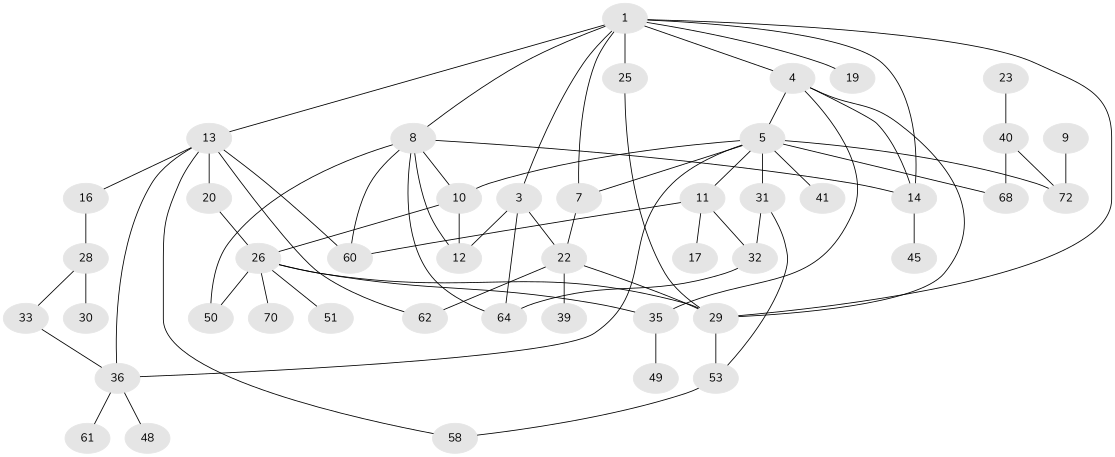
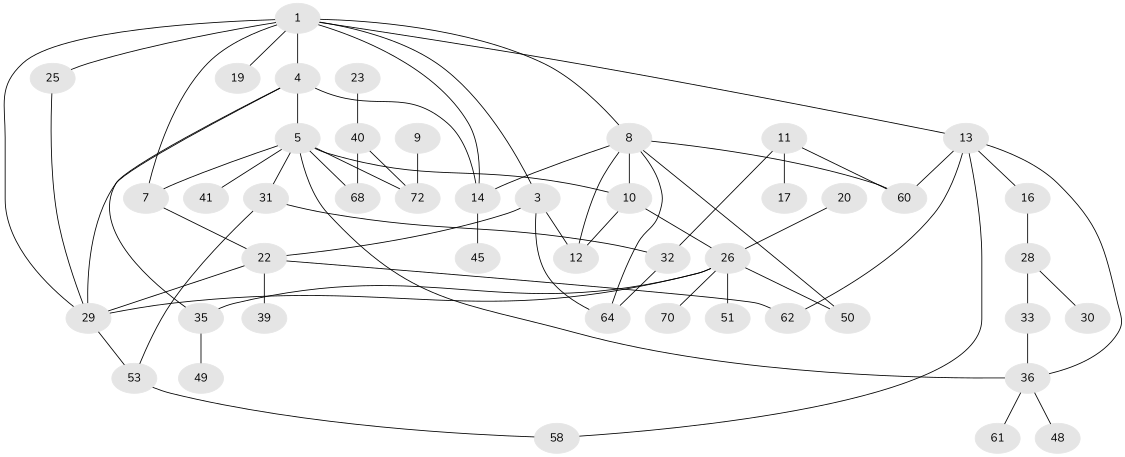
edge "13" -- "20": removed
edge "5" -- "11": removed
